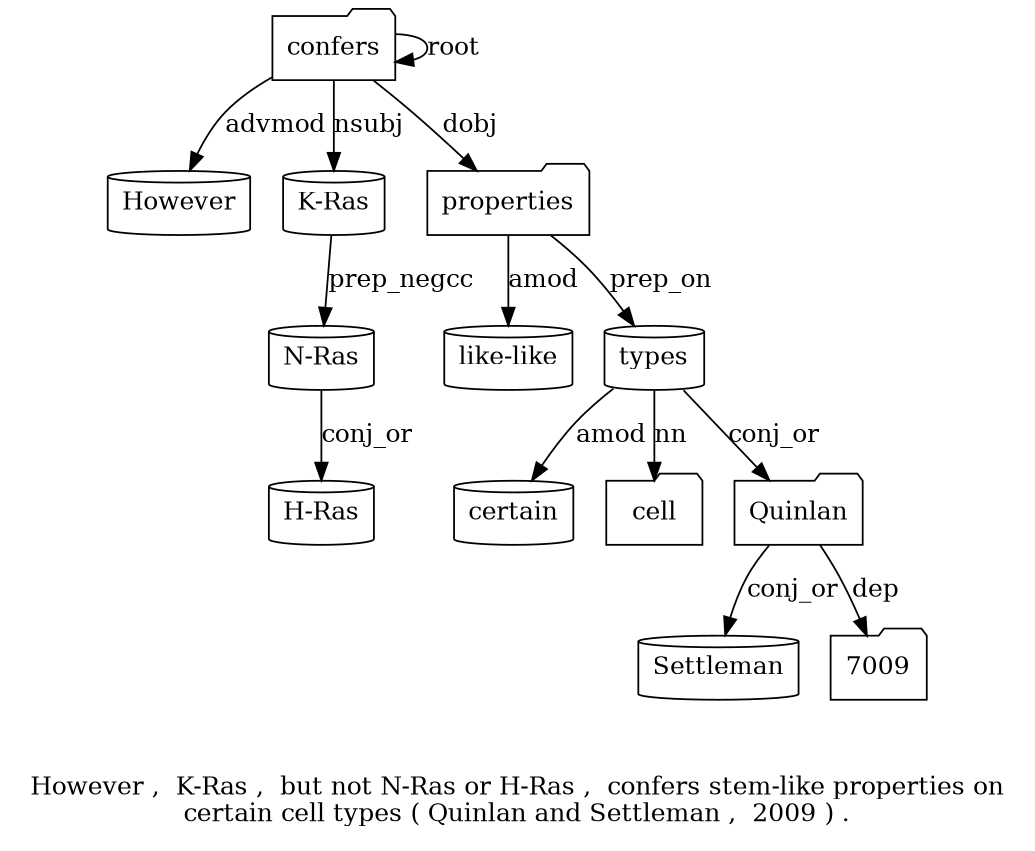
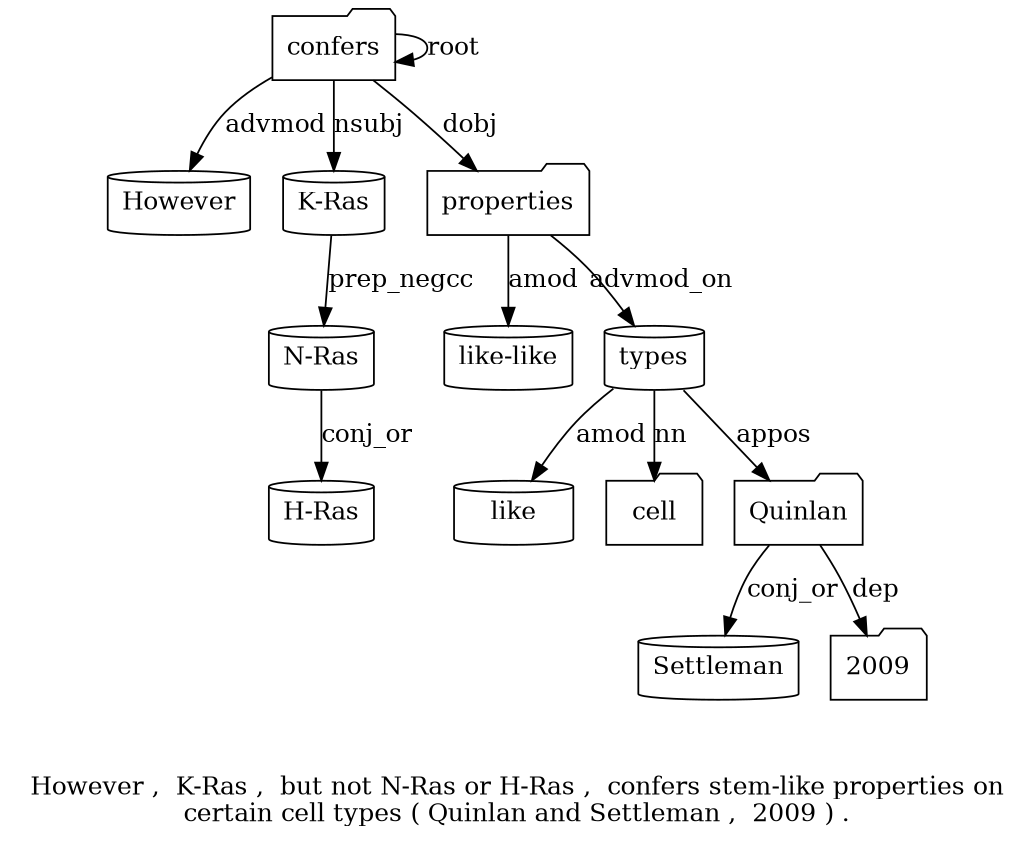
edge "properties" -> "types": label "prep_on" -> "advmod_on"
edge "types" -> "Quinlan": label "conj_or" -> "appos"
node "certain": label "certain" -> "like"
node "7009": label "7009" -> "2009"
